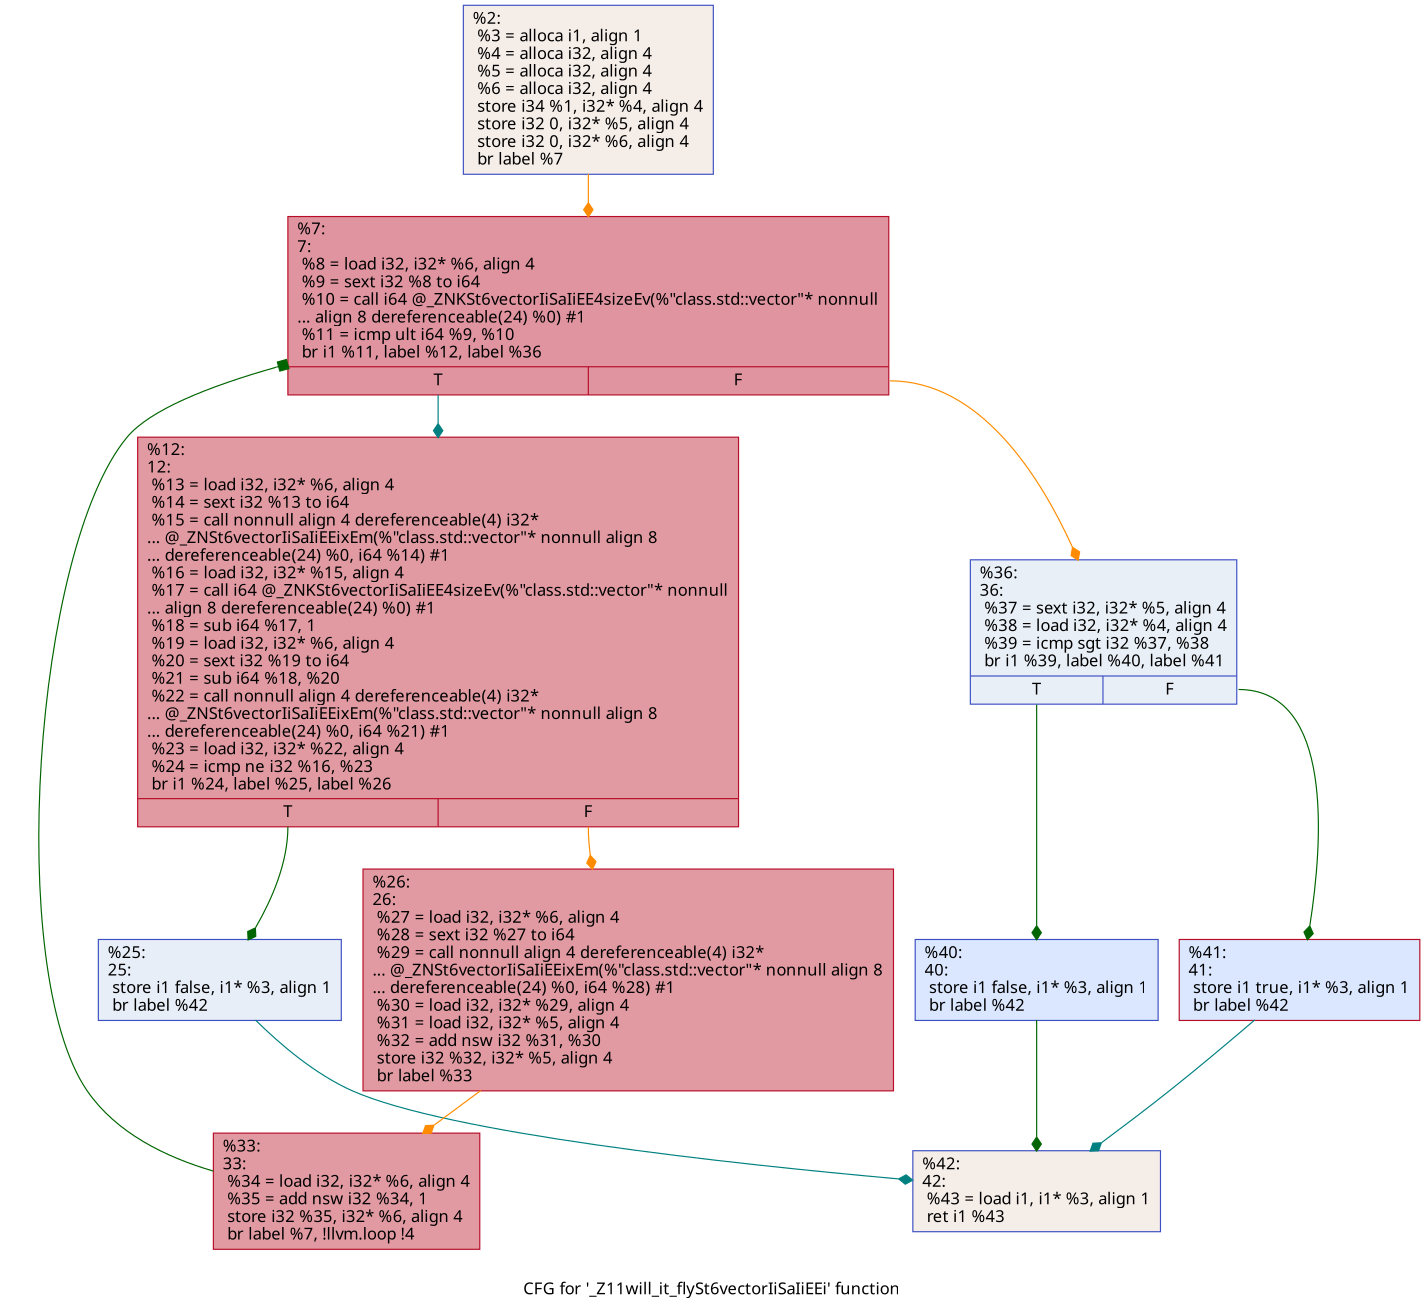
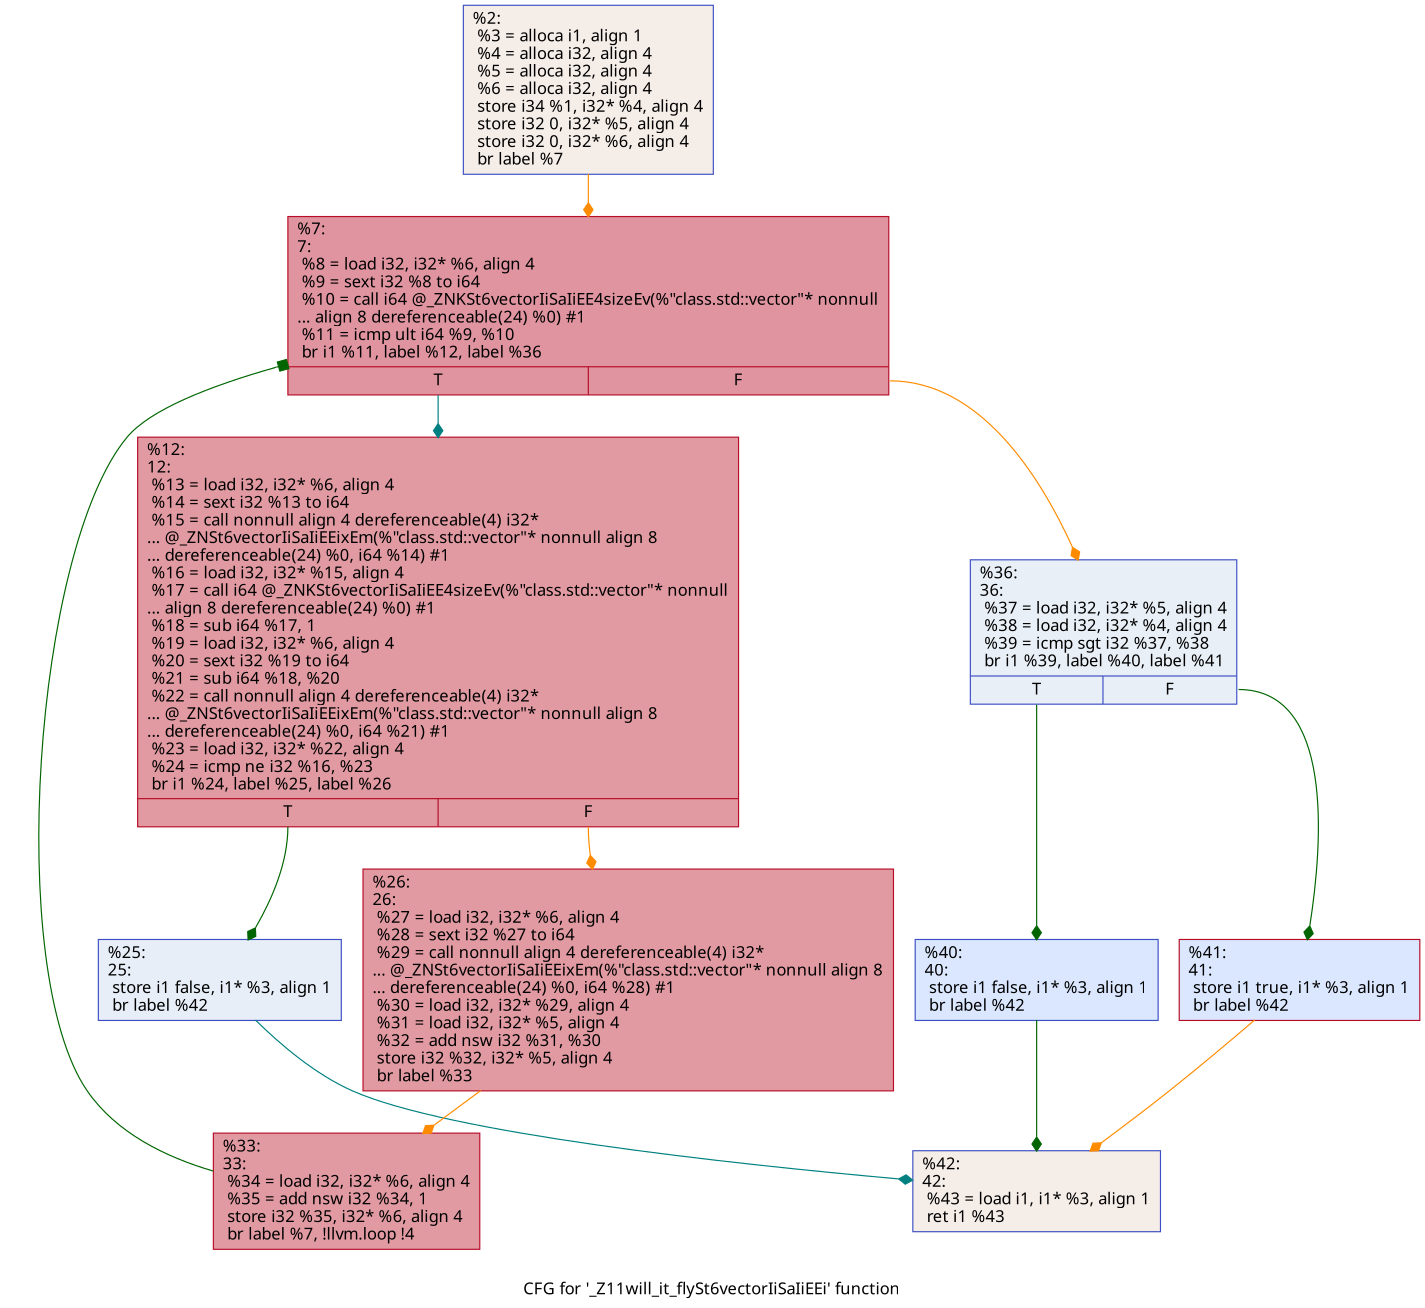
node "%36:": text "%37 = sext i32, i32* %5, align 4" -> "%37 = load i32, i32* %5, align 4"
edge "%41:" -> "%42:": color teal -> darkorange
